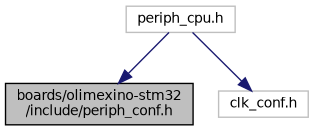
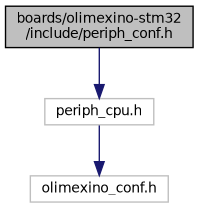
edge "periph_cpu.h" -> "boards/olimexino-stm32 /include/periph_conf.h": reversed
node "clk_conf.h": label "clk_conf.h" -> "olimexino_conf.h"
